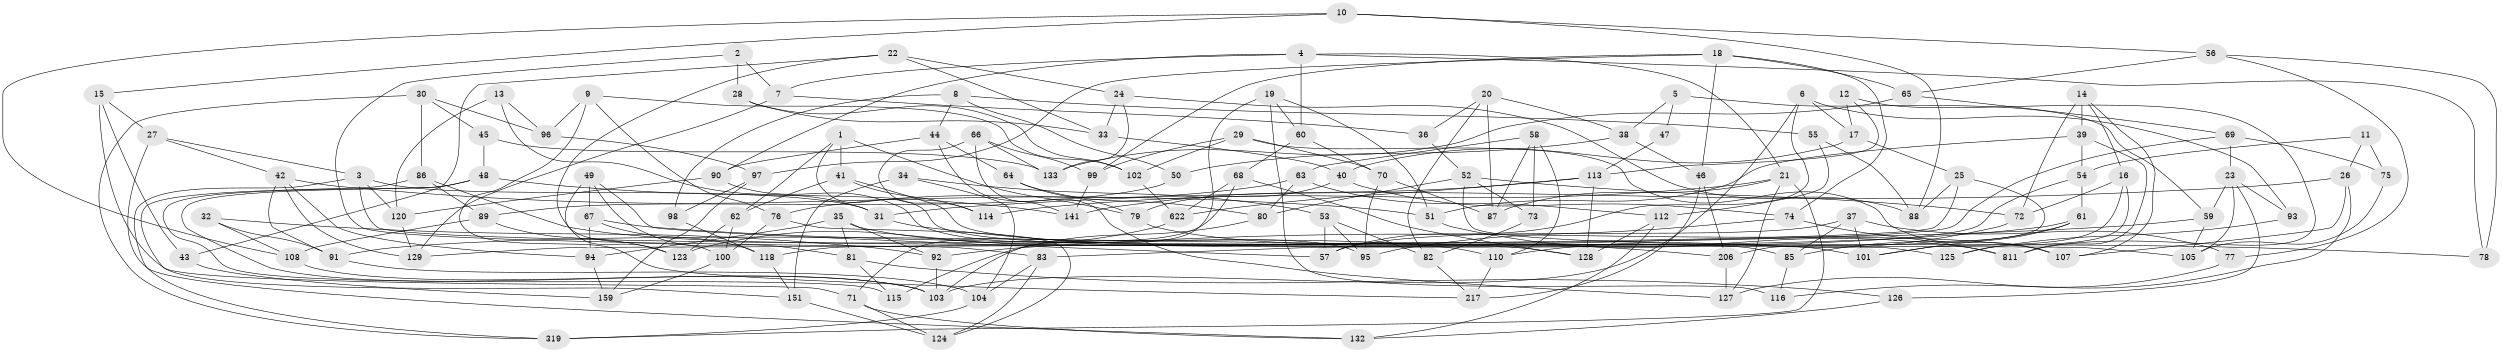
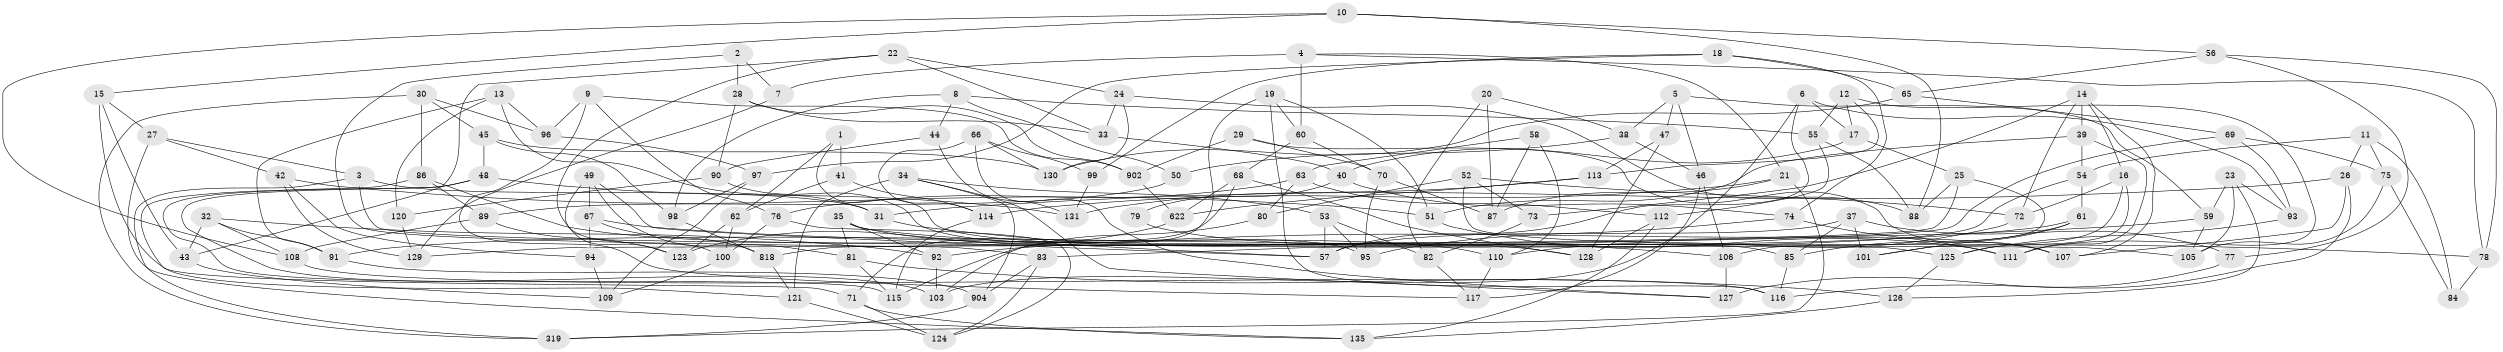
edge "4" -- "90": now "28" -- "90"
edge "12" -- "55": added
edge "18" -- "46": now "5" -- "46"
node "36": removed
edge "29" -- "99": removed
edge "69" -- "23": now "69" -- "93"
edge "45" -- "98": added
node "64": removed
node "133": label "133" -> "130"
node "102": label "102" -> "902"
edge "58" -- "73": now "14" -- "73"
edge "1" -- "79": removed
edge "3" -- "120": removed
edge "113" -- "128": now "47" -- "128"
node "141": label "141" -> "131"
edge "21" -- "127": now "34" -- "127"
edge "42" -- "91": now "13" -- "91"
edge "32" -- "43": added
edge "35" -- "94": now "35" -- "57"
edge "41" -- "101": removed
edge "114" -- "115": added
node "118": label "118" -> "818"
node "206": label "206" -> "106"
node "811": label "811" -> "111"
edge "125" -- "126": added
edge "108" -- "103": now "108" -- "116"
node "159": label "159" -> "109"
node "151": label "151" -> "121"
node "104": label "104" -> "904"
node "217": label "217" -> "117"
node "84": added
node "132": label "132" -> "135"
